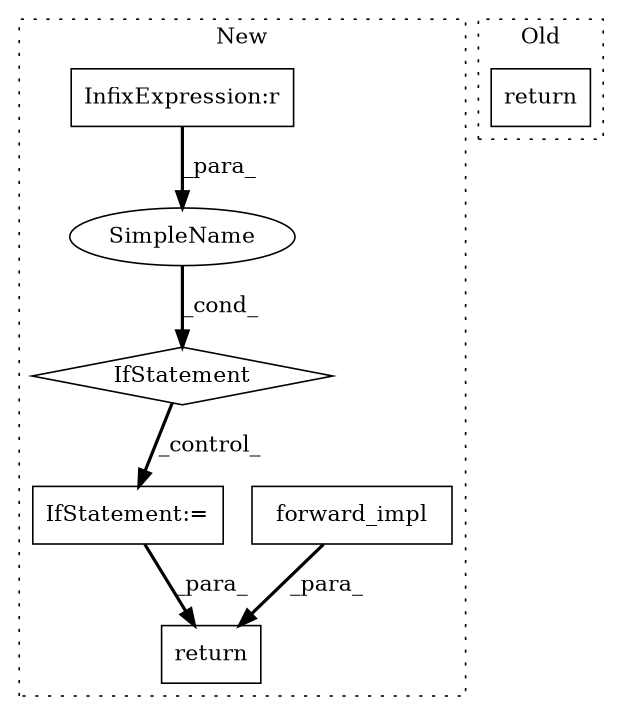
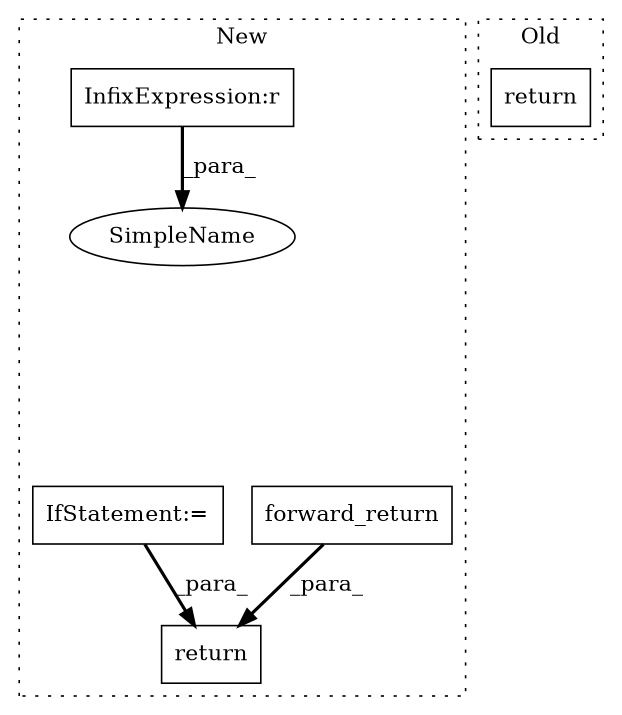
node "IfStatement": removed
node "forward_impl": label "forward_impl" -> "forward_return"
